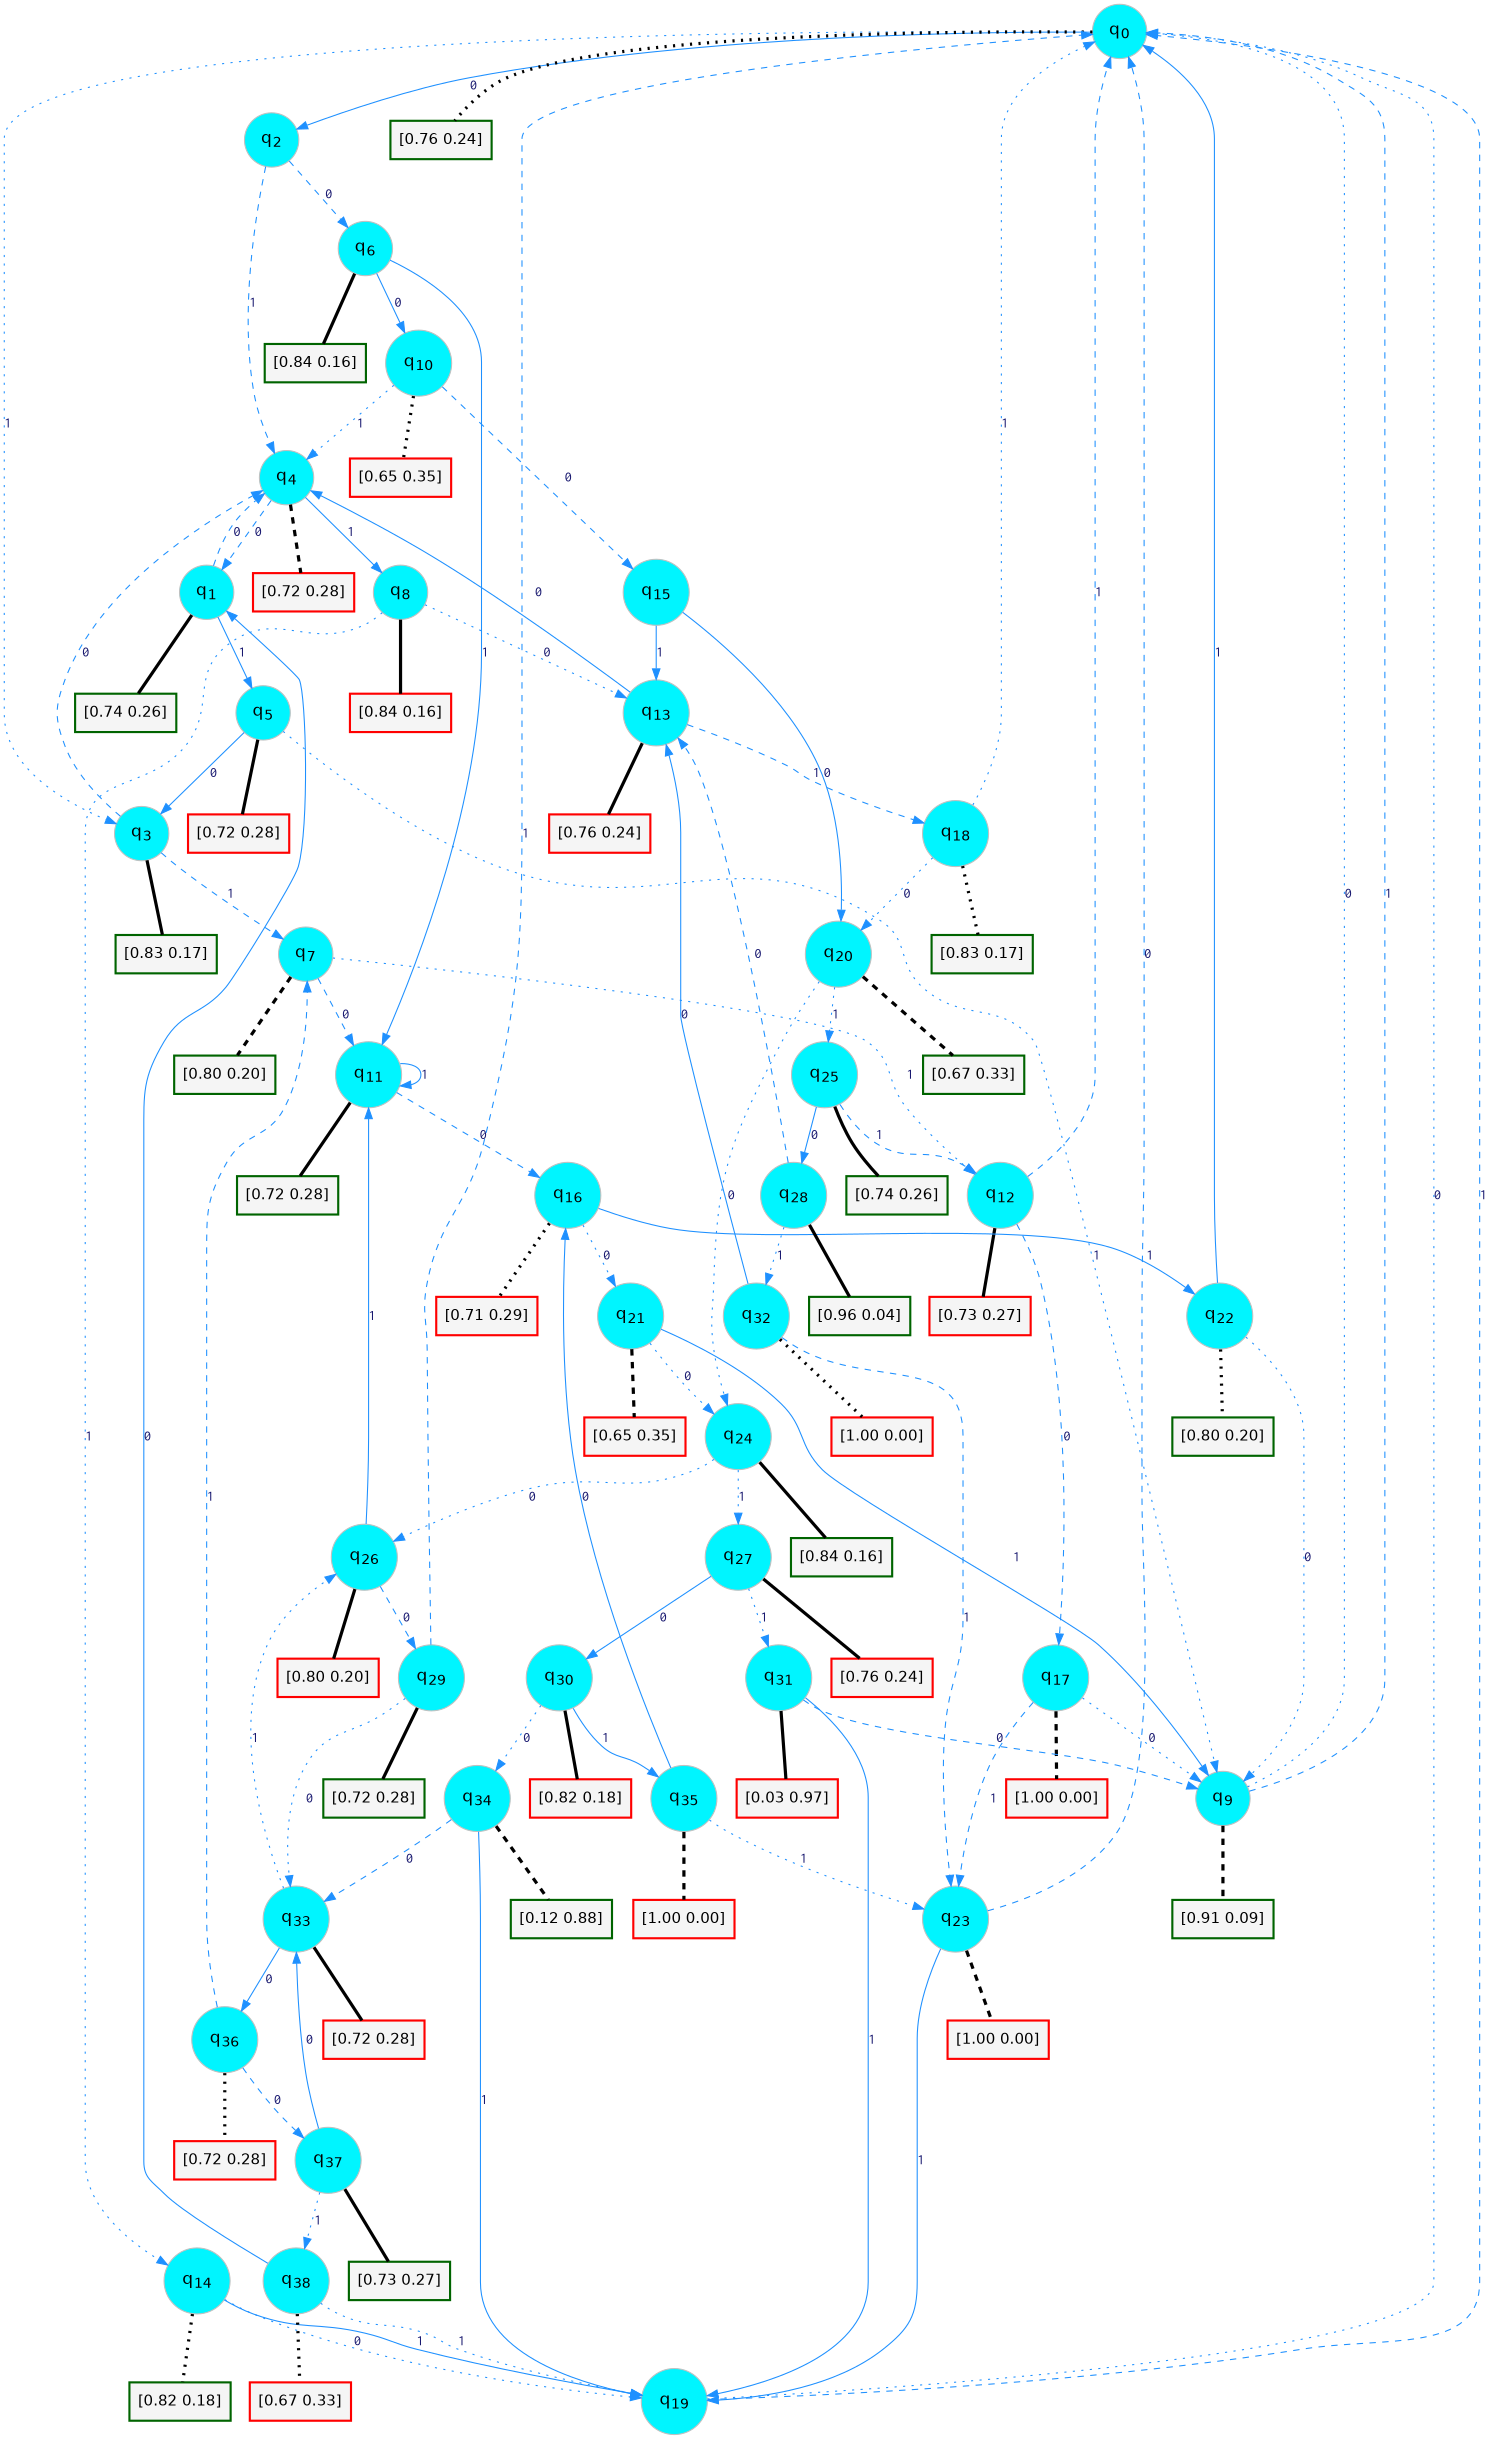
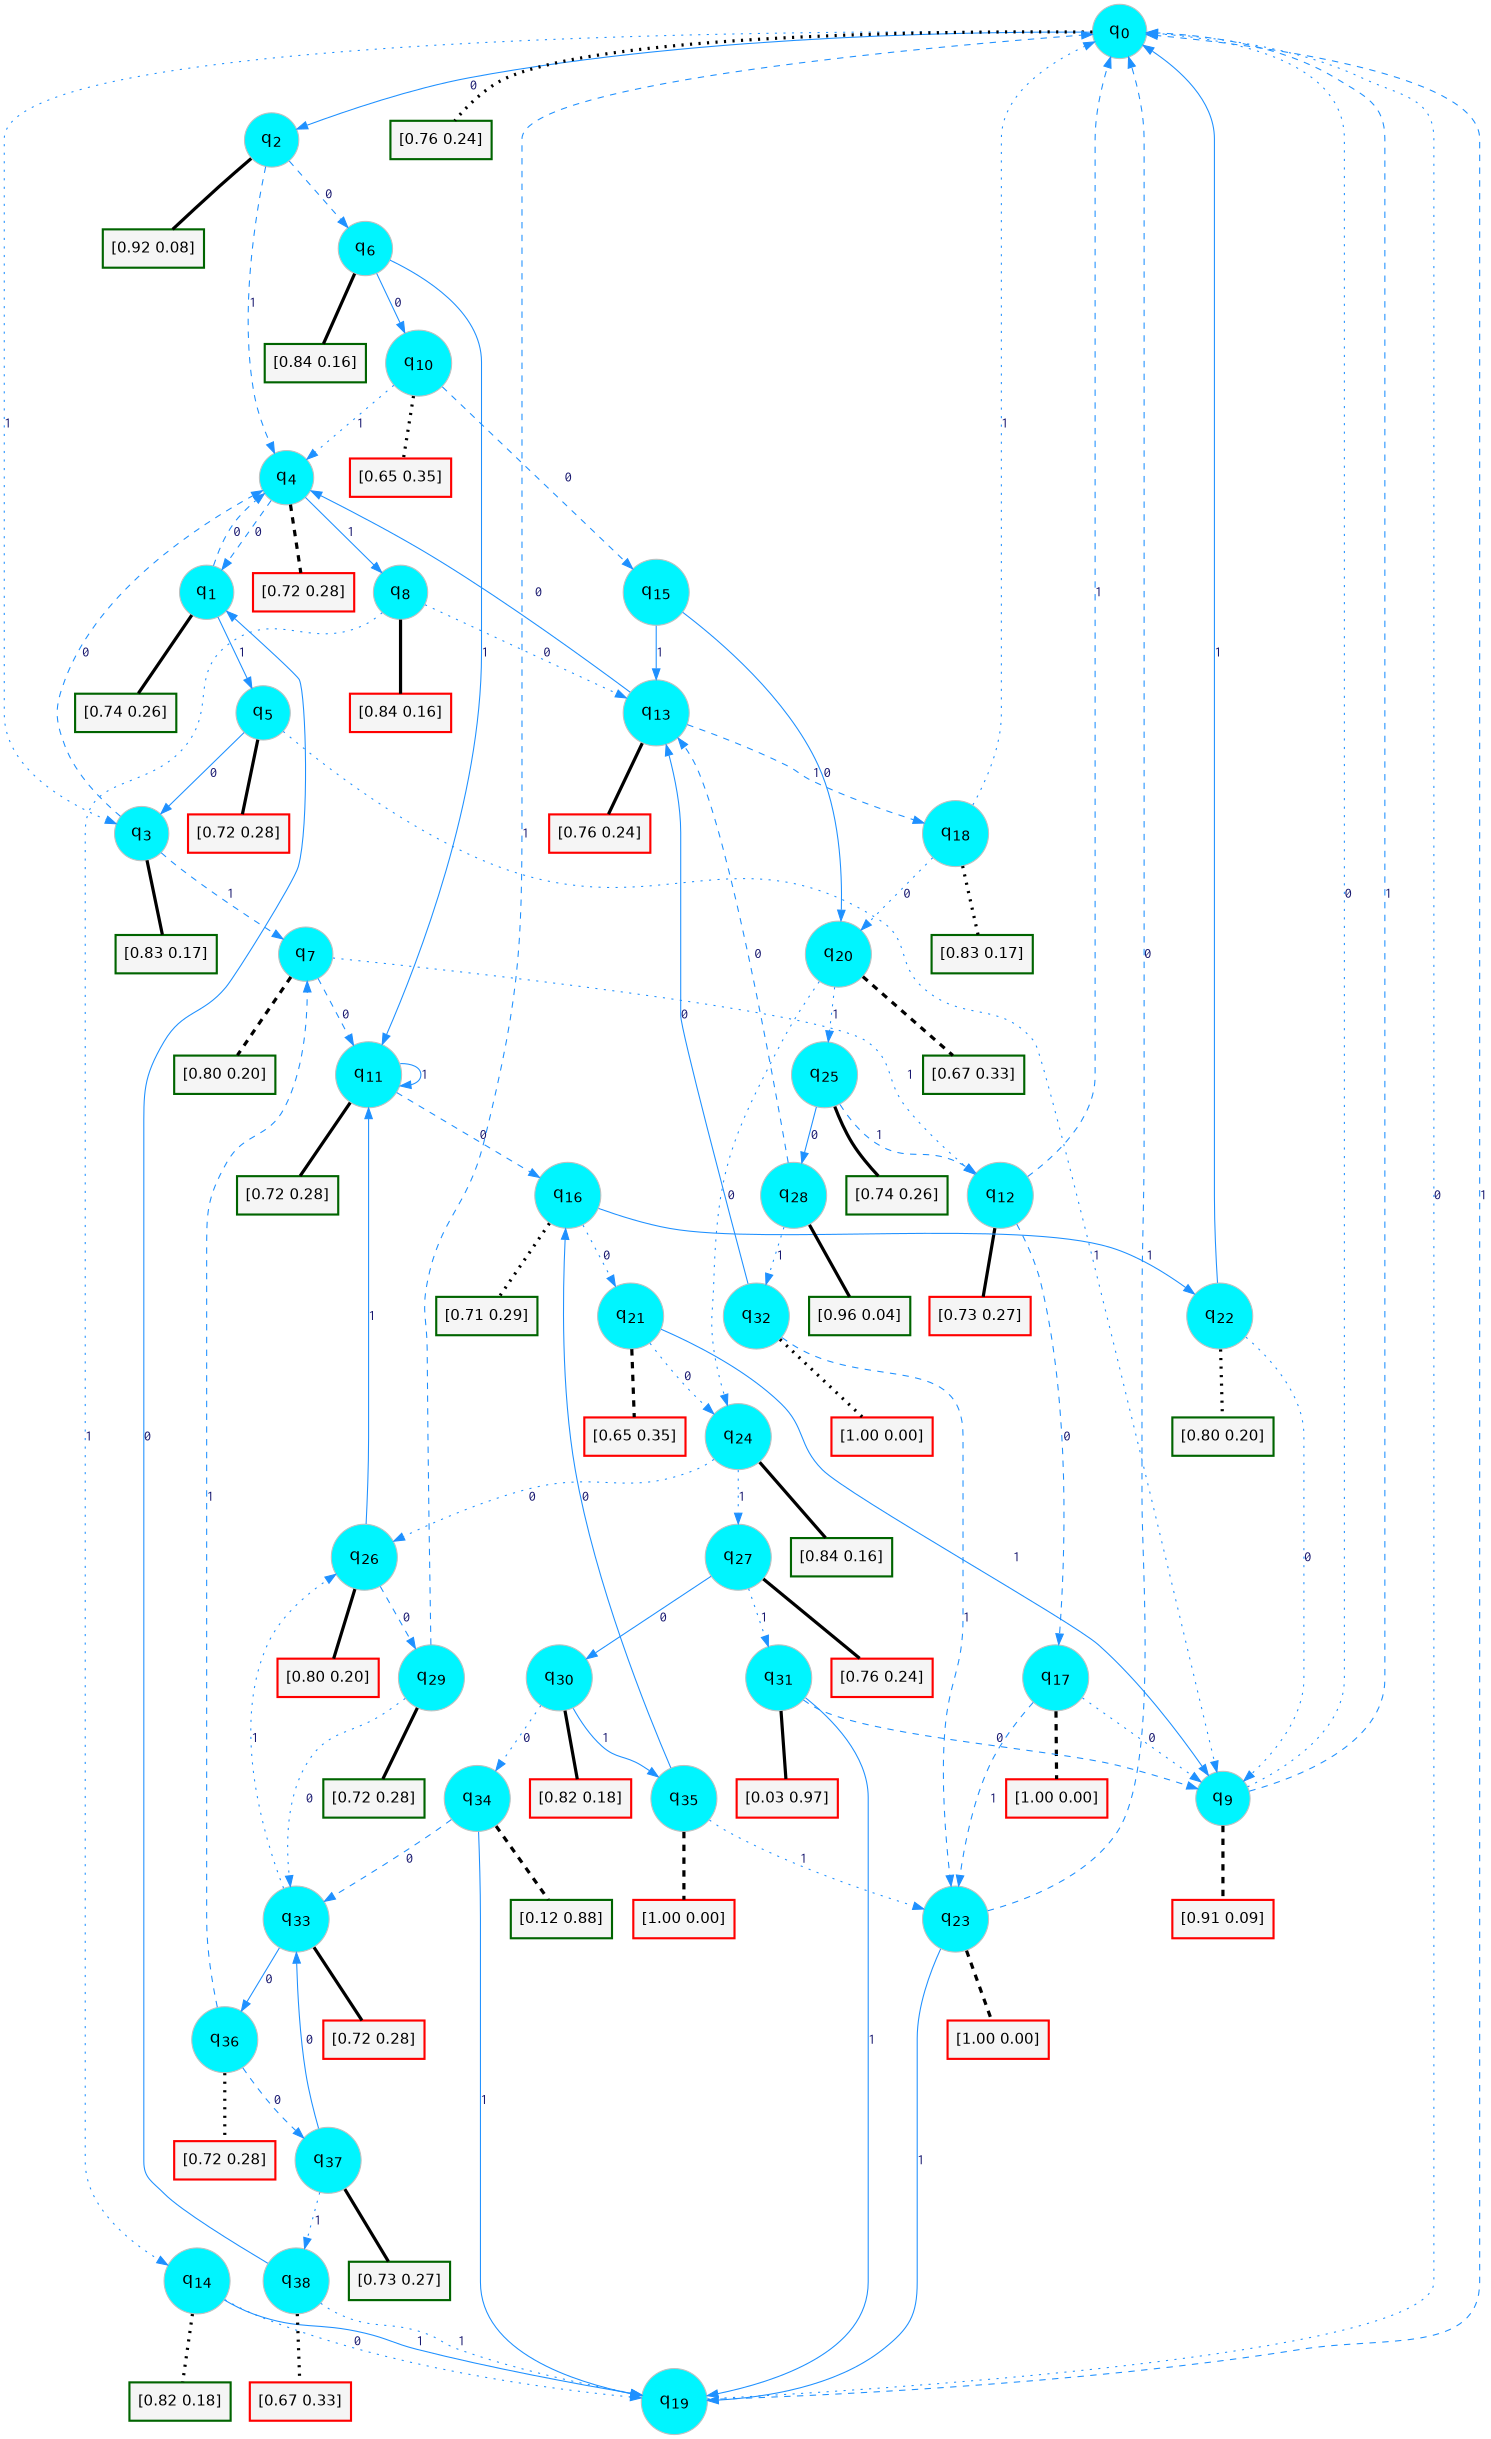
node "[0.92 0.08]": added
node "[0.71 0.29]": color red -> darkgreen
node "[0.91 0.09]": color darkgreen -> red
